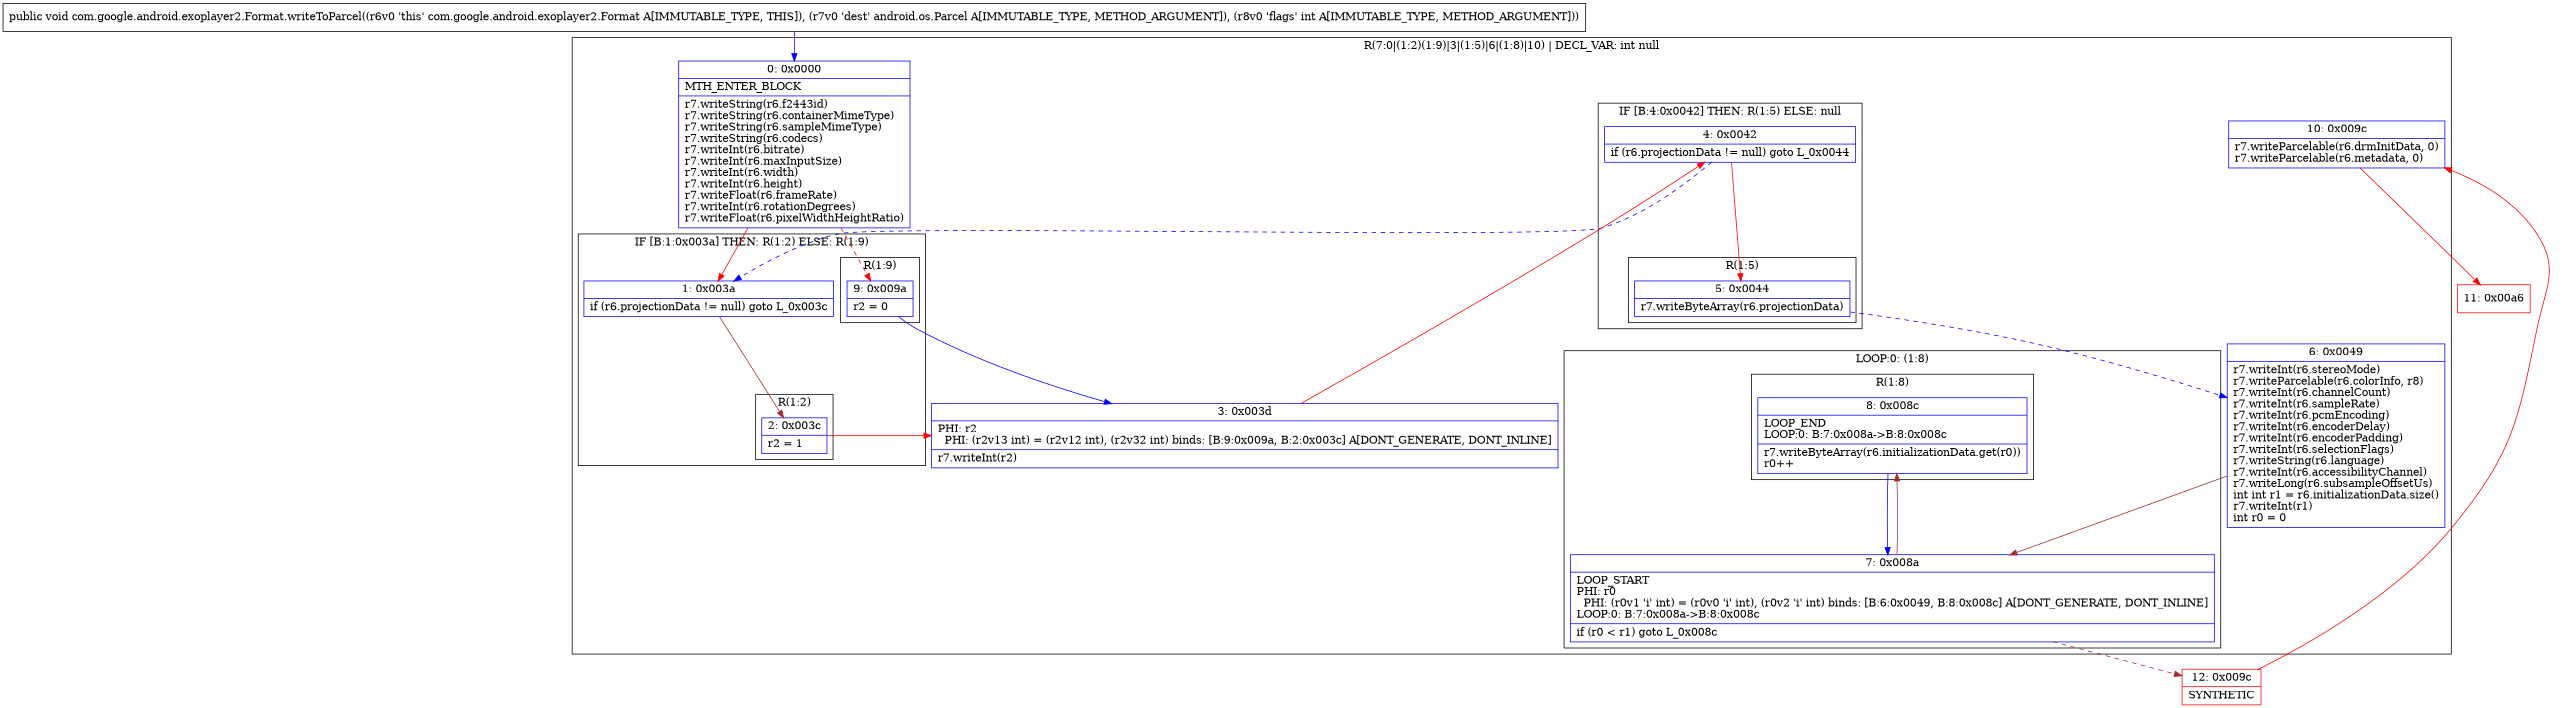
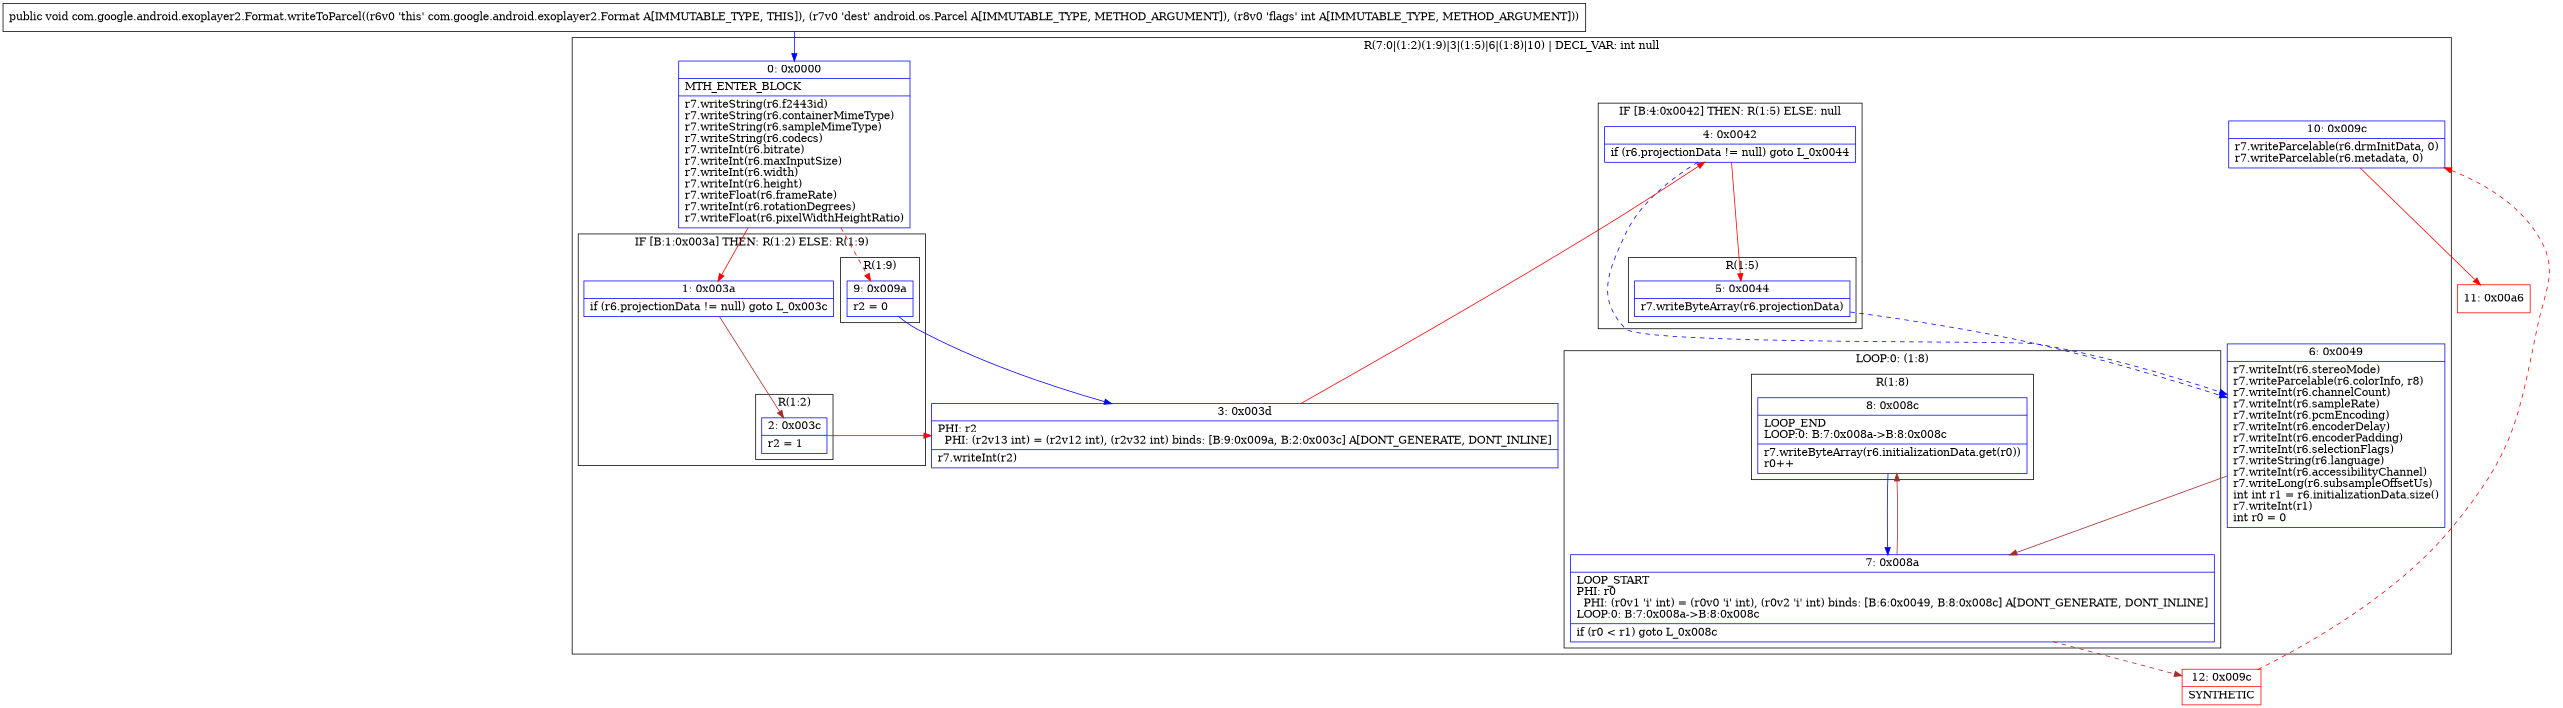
edge "4: 0x0042" -> "1: 0x003a": now "4: 0x0042" -> "6: 0x0049"
edge "12: 0x009c" -> "10: 0x009c": style solid -> dashed
